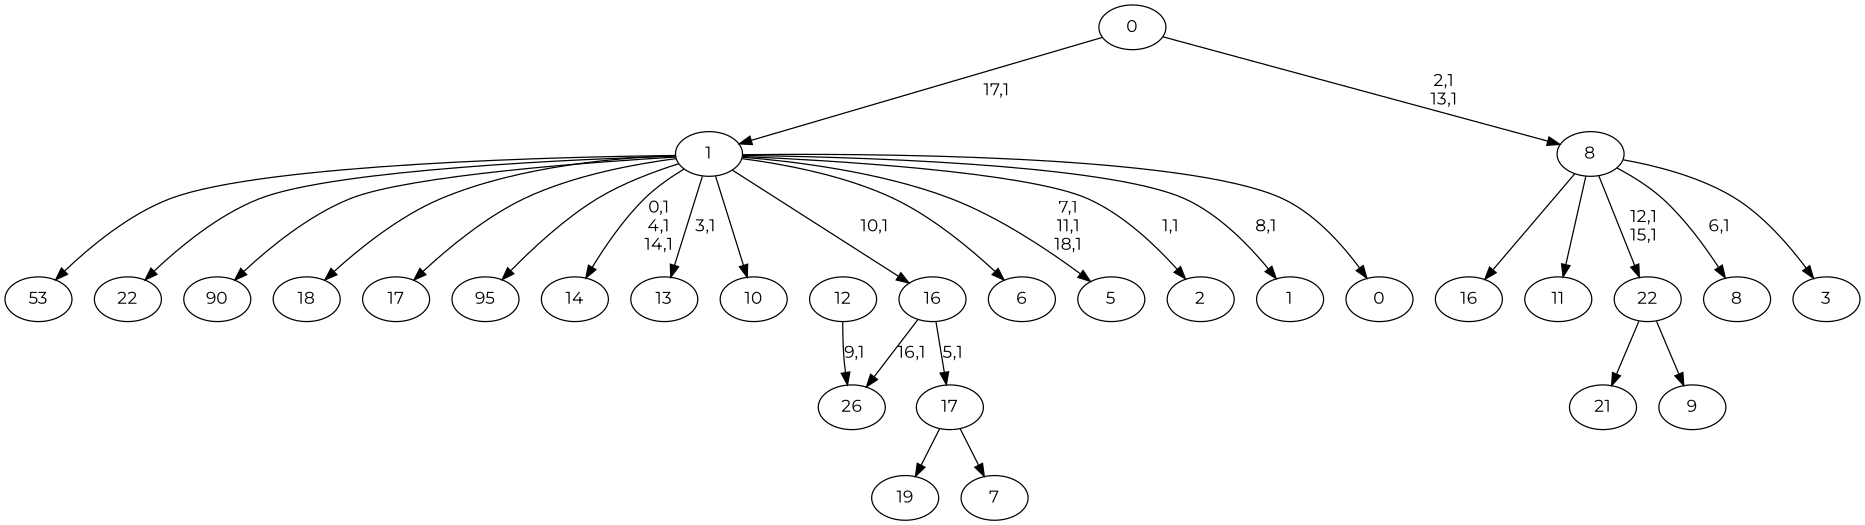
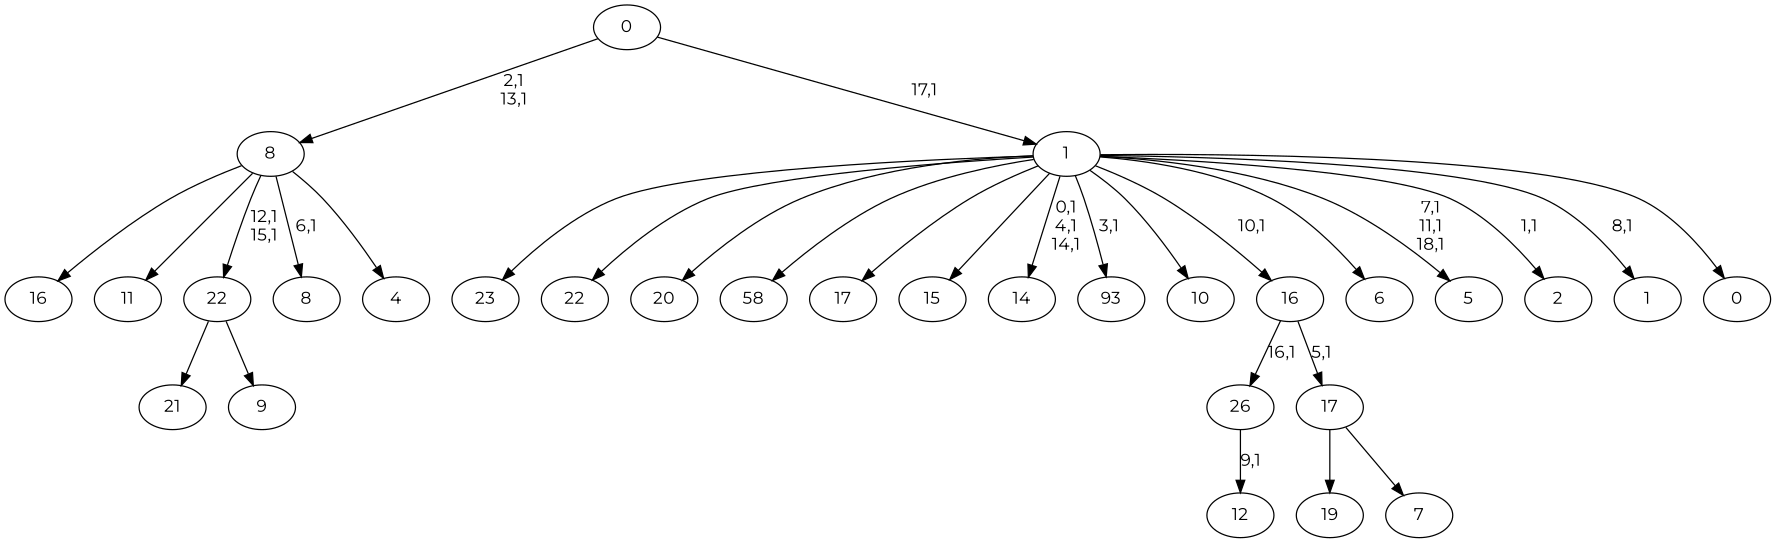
node "53": label "53" -> "23"
node "90": label "90" -> "20"
node "18": label "18" -> "58"
node "95": label "95" -> "15"
node "13": label "13" -> "93"
node "3": label "3" -> "4"
edge "12" -> "26": reversed
